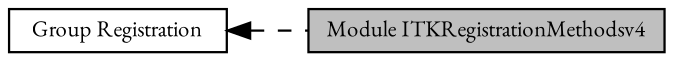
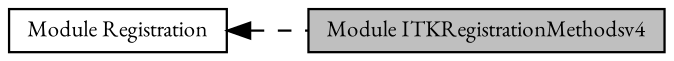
node "Group Registration": label "Group Registration" -> "Module Registration"
